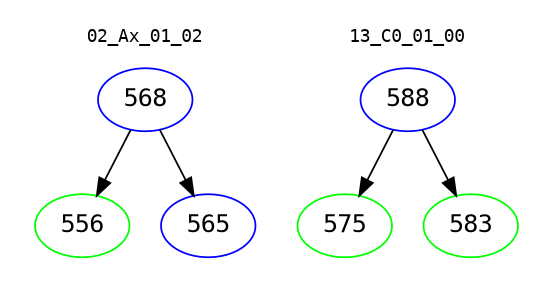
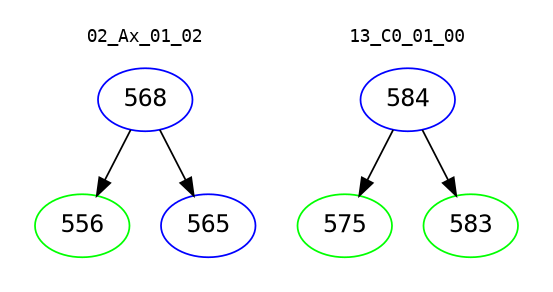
node "588": label "588" -> "584"
